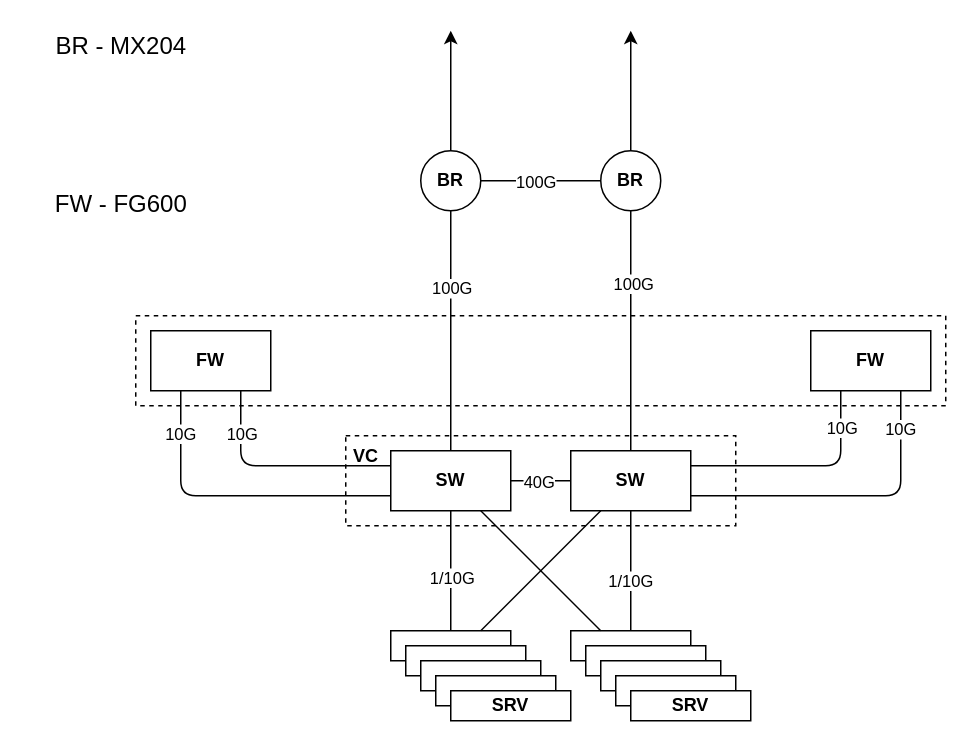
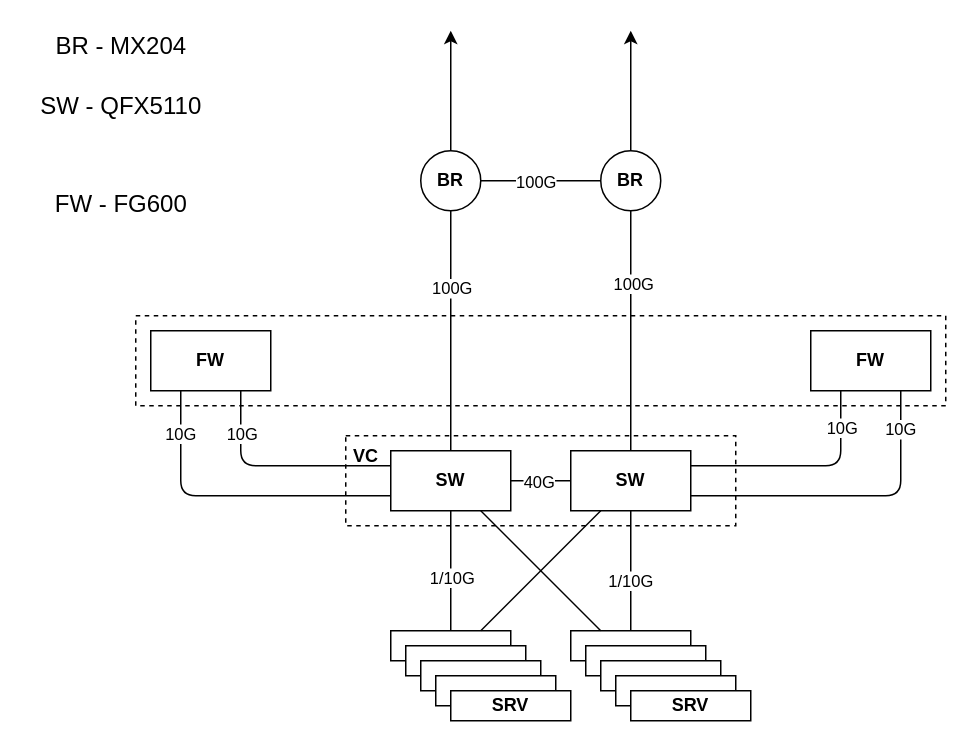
node "SW - QFX5110": added
